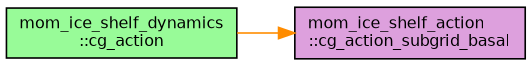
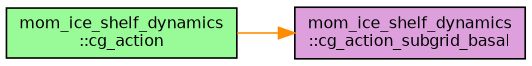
node "mom_ice_shelf_action ::cg_action_subgrid_basal": label "mom_ice_shelf_action ::cg_action_subgrid_basal" -> "mom_ice_shelf_dynamics ::cg_action_subgrid_basal"
